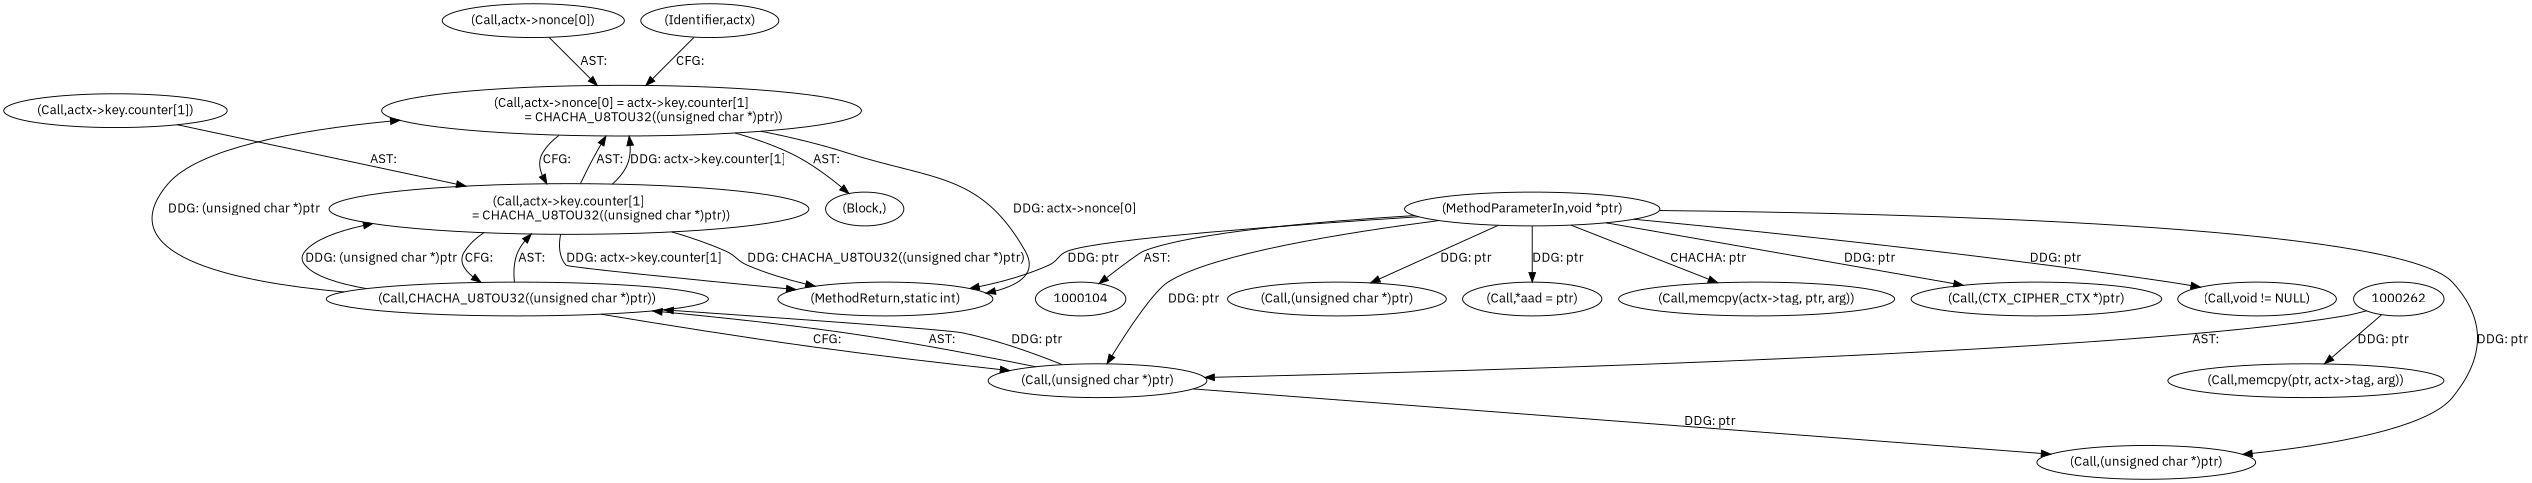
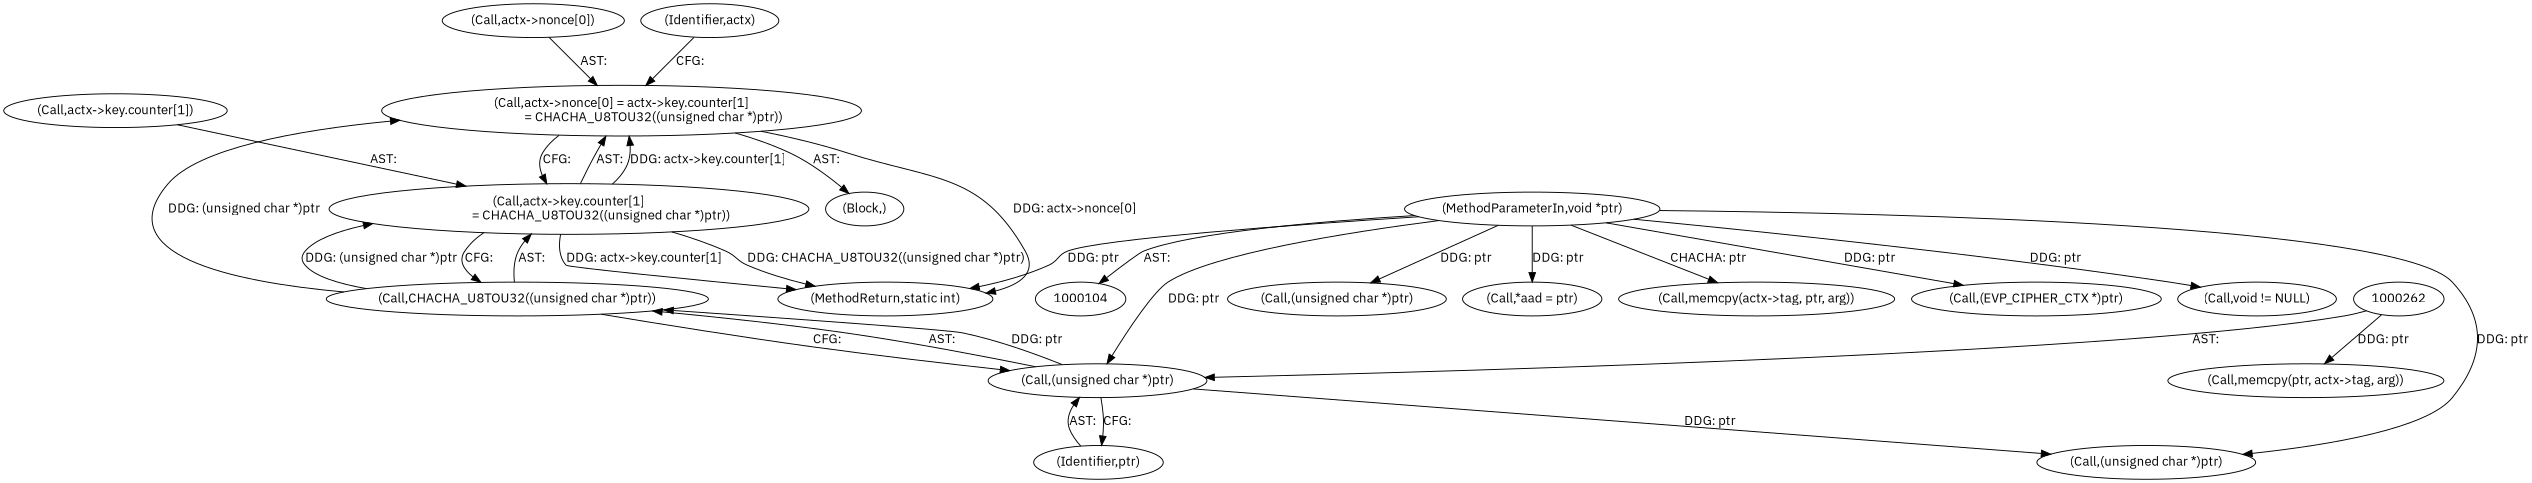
node "(Call,(CTX_CIPHER_CTX *)ptr)": label "(Call,(CTX_CIPHER_CTX *)ptr)" -> "(Call,(EVP_CIPHER_CTX *)ptr)"
node "(Identifier,ptr)": added
